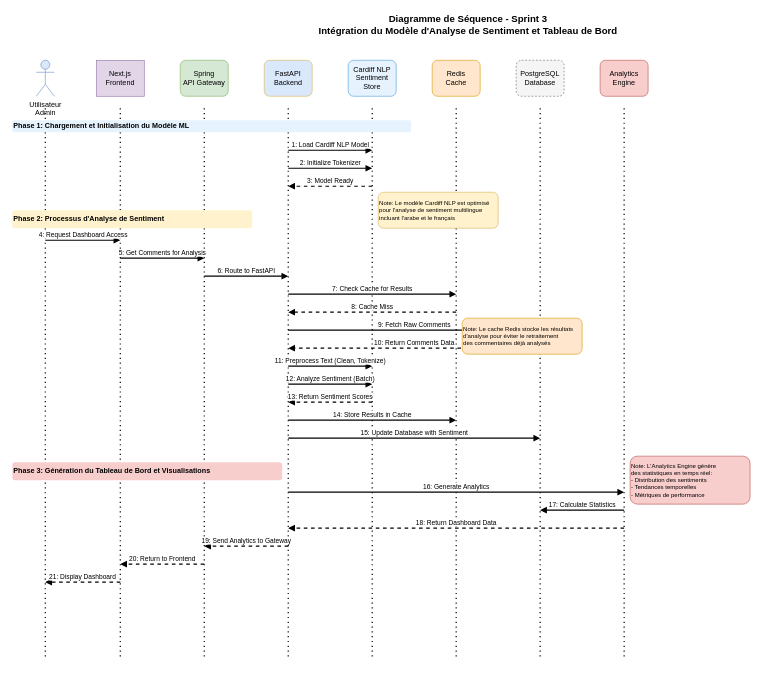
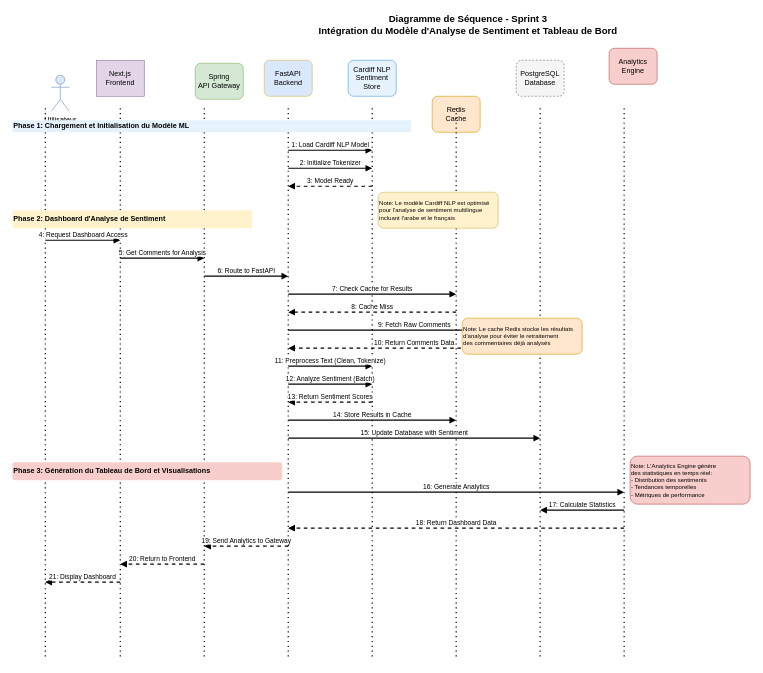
node "Utilisateur Admin": moved (45, 78) -> (60, 93)
node "Spring API Gateway": moved (204, 78) -> (219, 81)
node "Redis Cache": moved (456, 78) -> (456, 114)
node "Analytics Engine": moved (624, 78) -> (633, 66)
node "Phase 2: Processus d'Analyse de Sentiment": label "Phase 2: Processus d'Analyse de Sentiment" -> "Phase 2: Dashboard d'Analyse de Sentiment"
